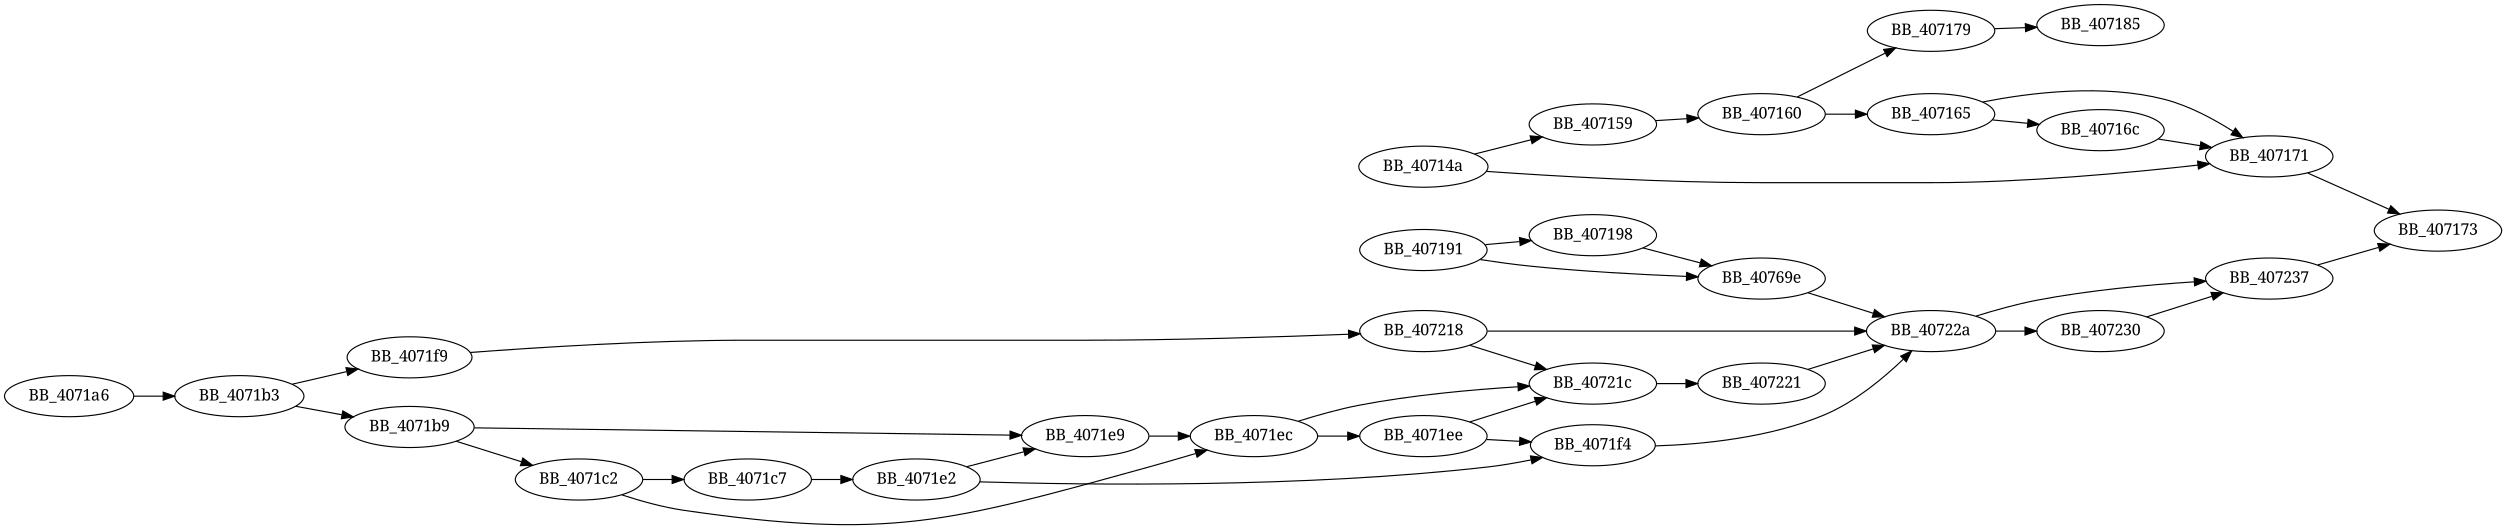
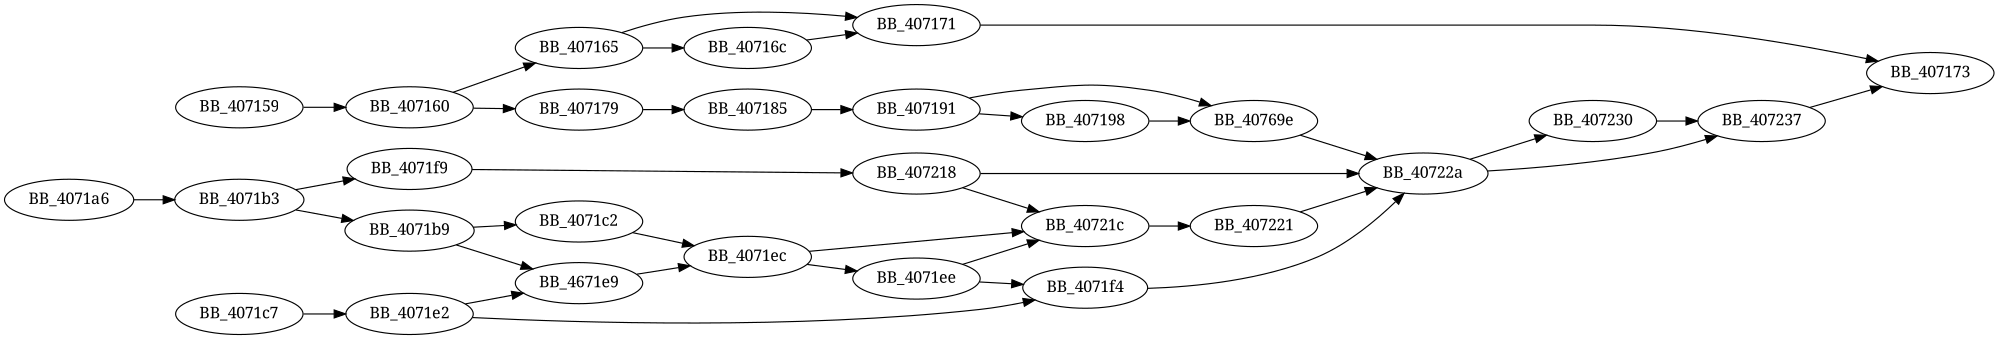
edge "BB_407185" -> "BB_407191": added
node "BB_40714a": removed
node "BB_4071e9": label "BB_4071e9" -> "BB_4671e9"
edge "BB_4071c2" -> "BB_4071c7": removed
